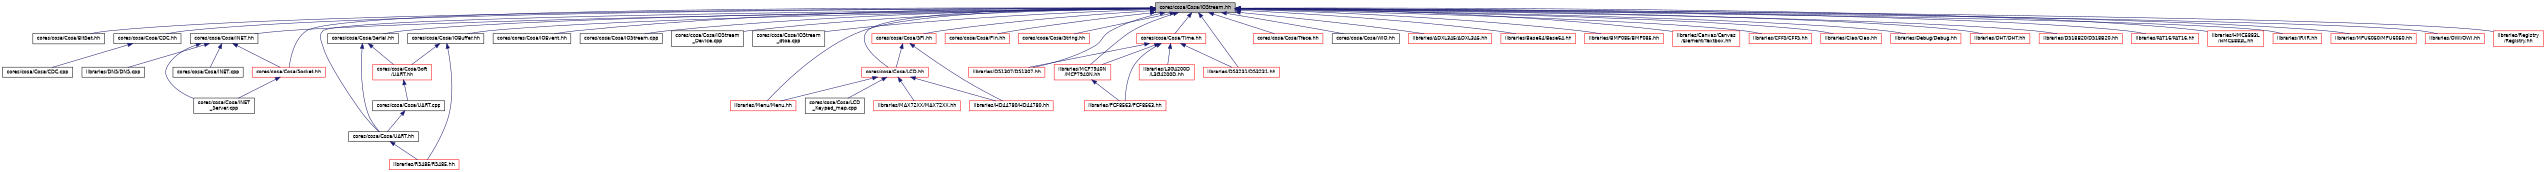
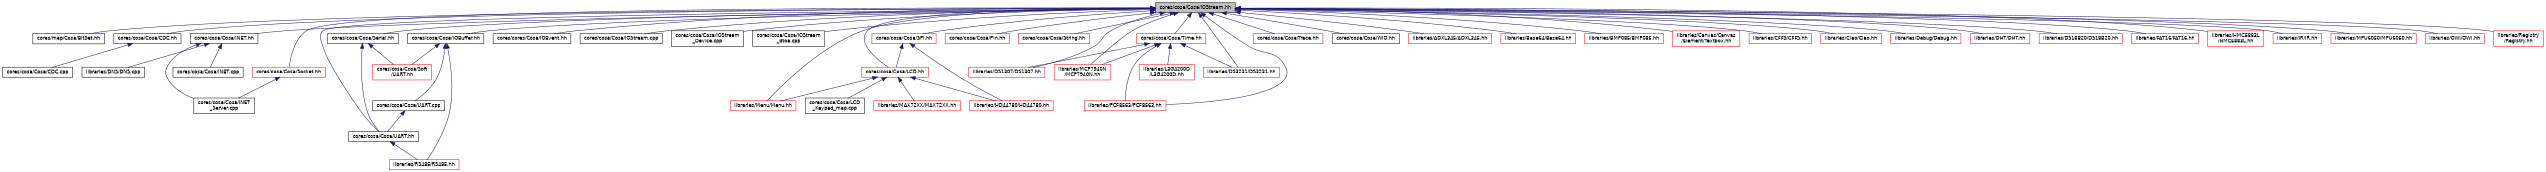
node "cores/cosa/Cosa/BitSet.hh": label "cores/cosa/Cosa/BitSet.hh" -> "cores/map/Cosa/BitSet.hh"
edge "cores/cosa/Cosa/Socket.hh" -> "cores/cosa/Cosa/INET.hh": removed
edge "libraries/PCF8563/PCF8563.hh" -> "libraries/MCP7940N /MCP7940N.hh": now "libraries/PCF8563/PCF8563.hh" -> "cores/cosa/Cosa/IOStream.hh"
edge "cores/cosa/Cosa/UART.cpp" -> "cores/cosa/Cosa/Soft /UART.hh": now "cores/cosa/Cosa/UART.cpp" -> "cores/cosa/Cosa/IOBuffer.hh"
